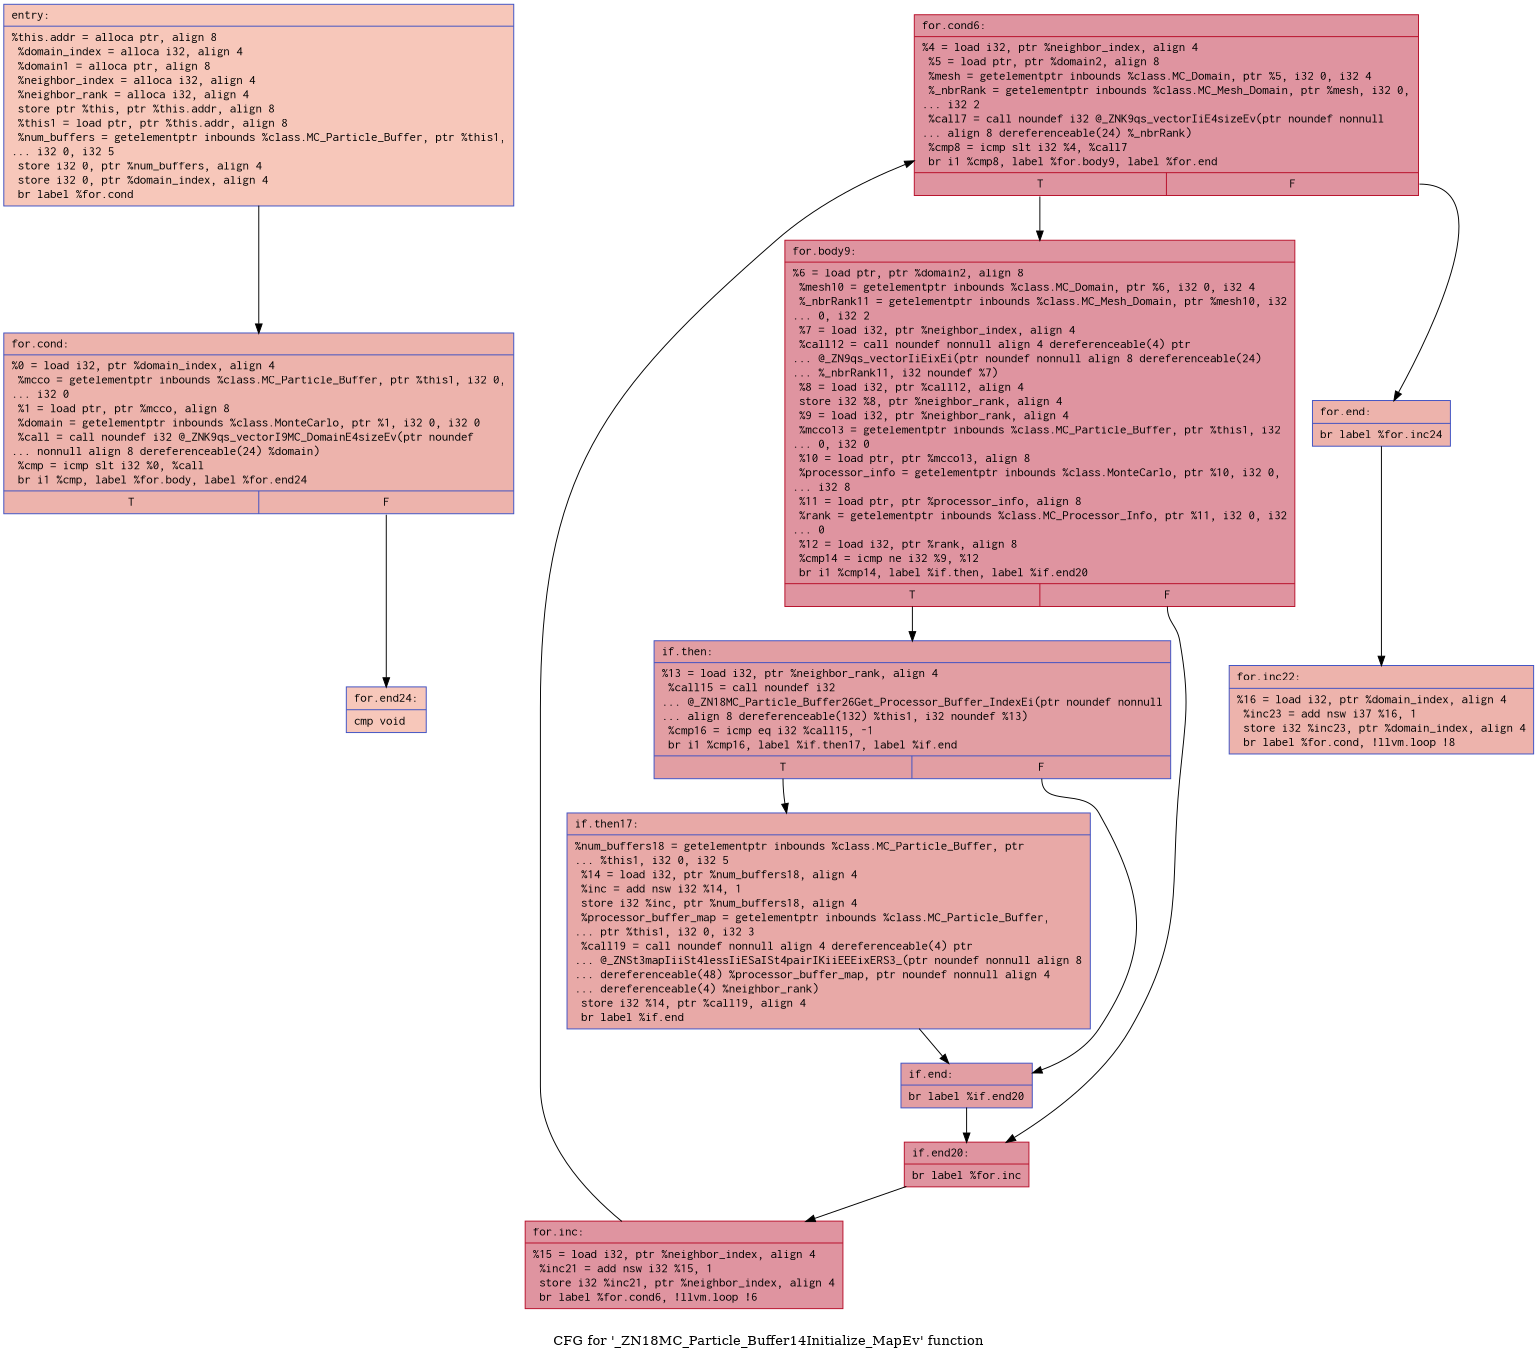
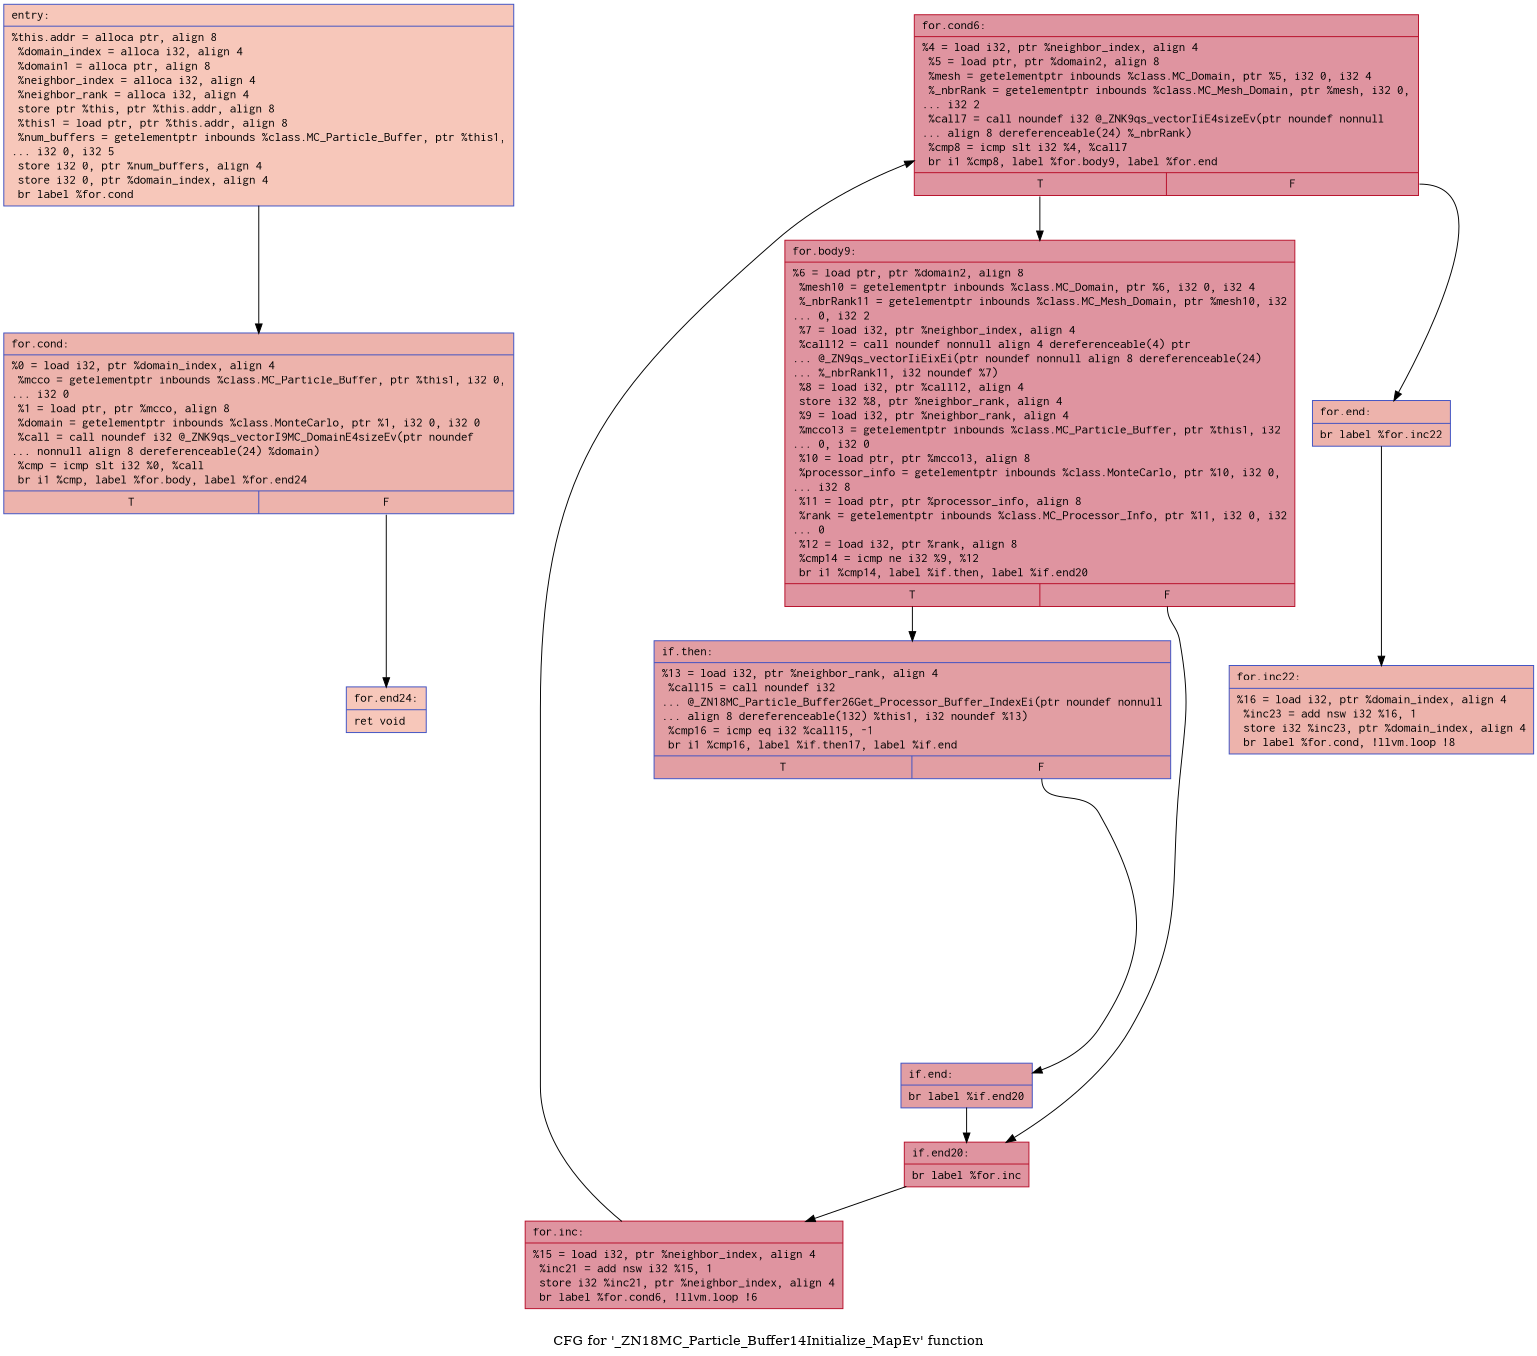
node "for.end:": text "br label %for.inc24" -> "br label %for.inc22"
node "for.inc22:": text "%inc23 = add nsw i37 %16, 1" -> "%inc23 = add nsw i32 %16, 1"
node "for.end24:": text "cmp void" -> "ret void"
node "if.then17:": removed
